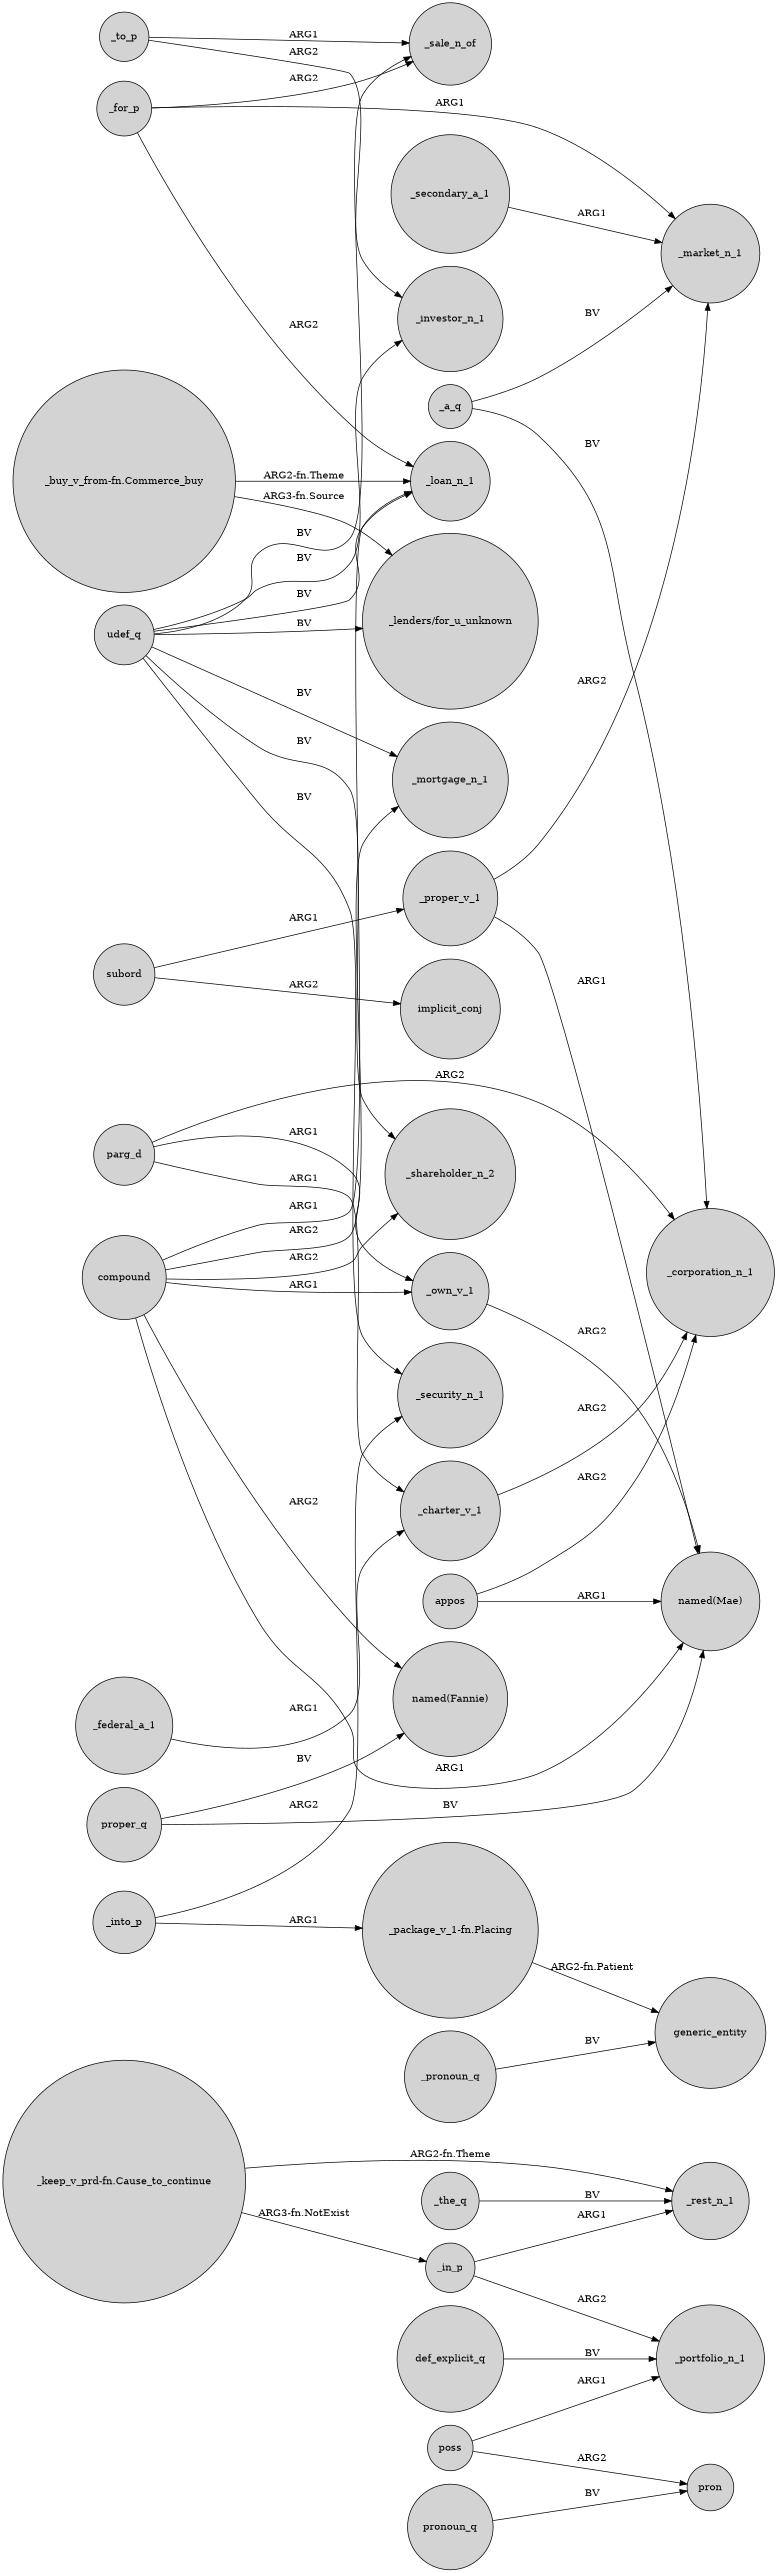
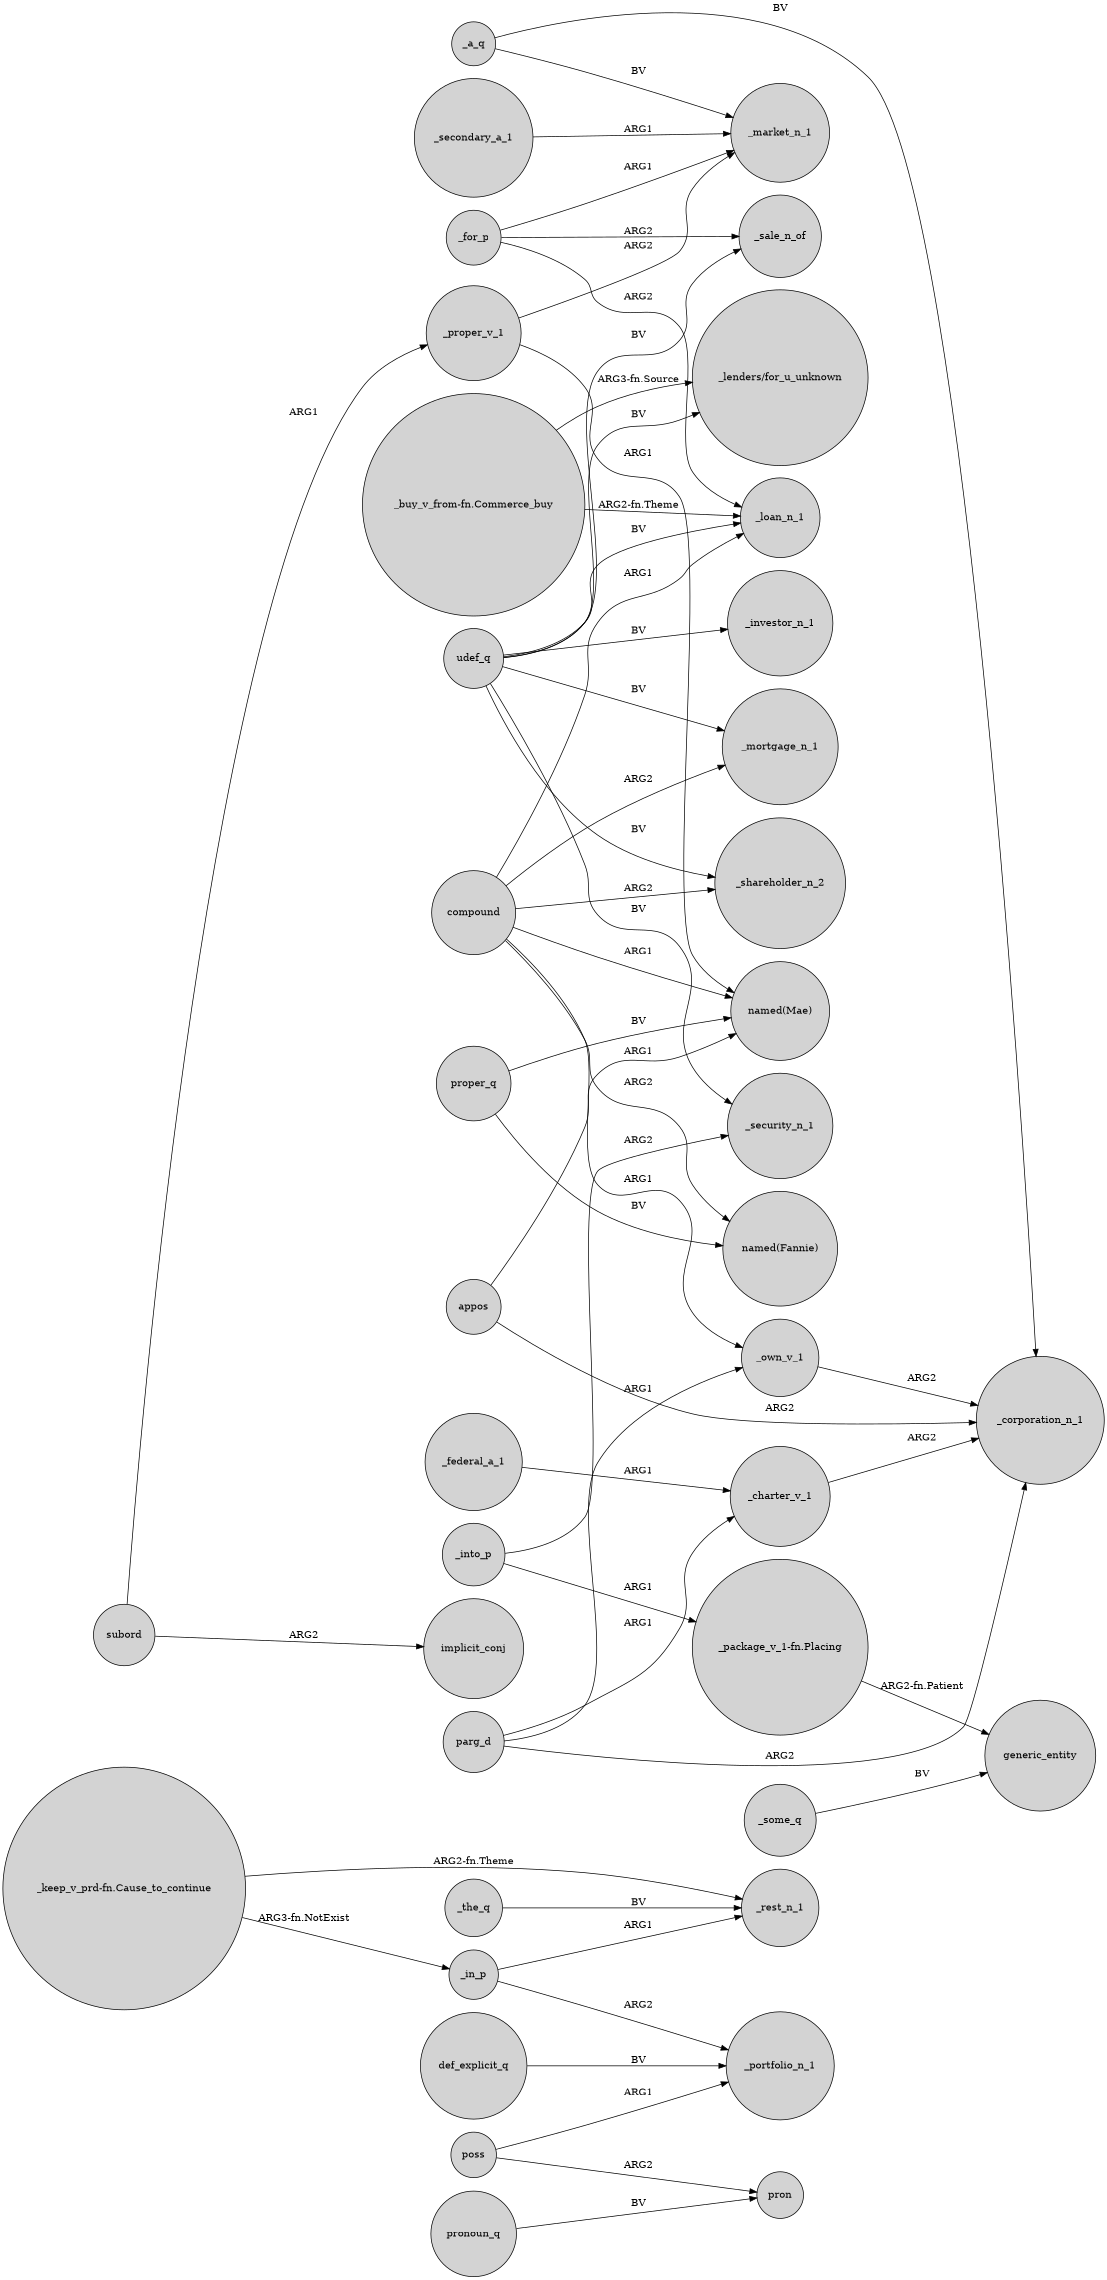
node "_to_p": removed
edge "_own_v_1" -> "named(Mae)": now "_own_v_1" -> "_corporation_n_1"
node "_pronoun_q": label "_pronoun_q" -> "_some_q"
